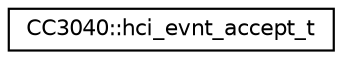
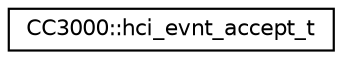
node "CC3040::hci_evnt_accept_t": label "CC3040::hci_evnt_accept_t" -> "CC3000::hci_evnt_accept_t"
